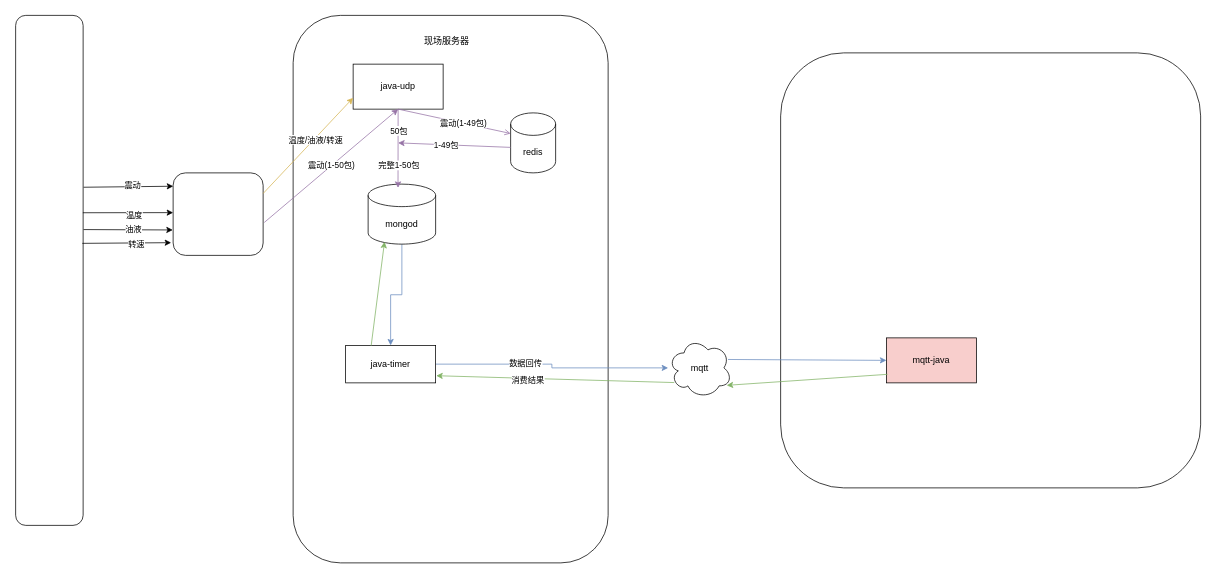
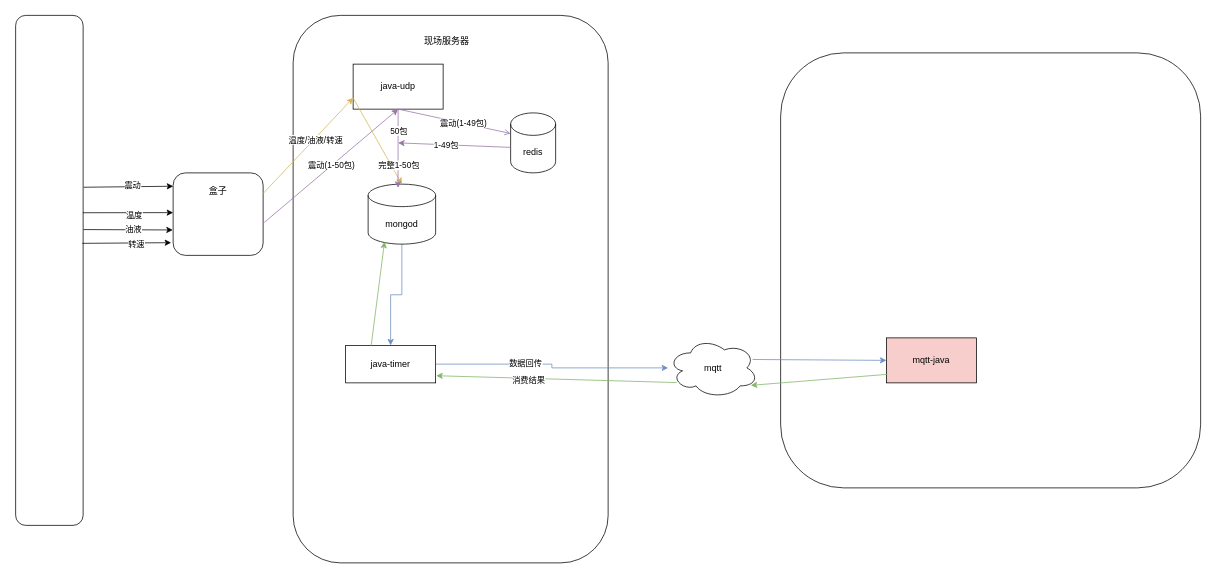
edge "java-udp" -> "mongod": added
node "盒子": added
node "mqtt": size 64x60 -> 90x60
